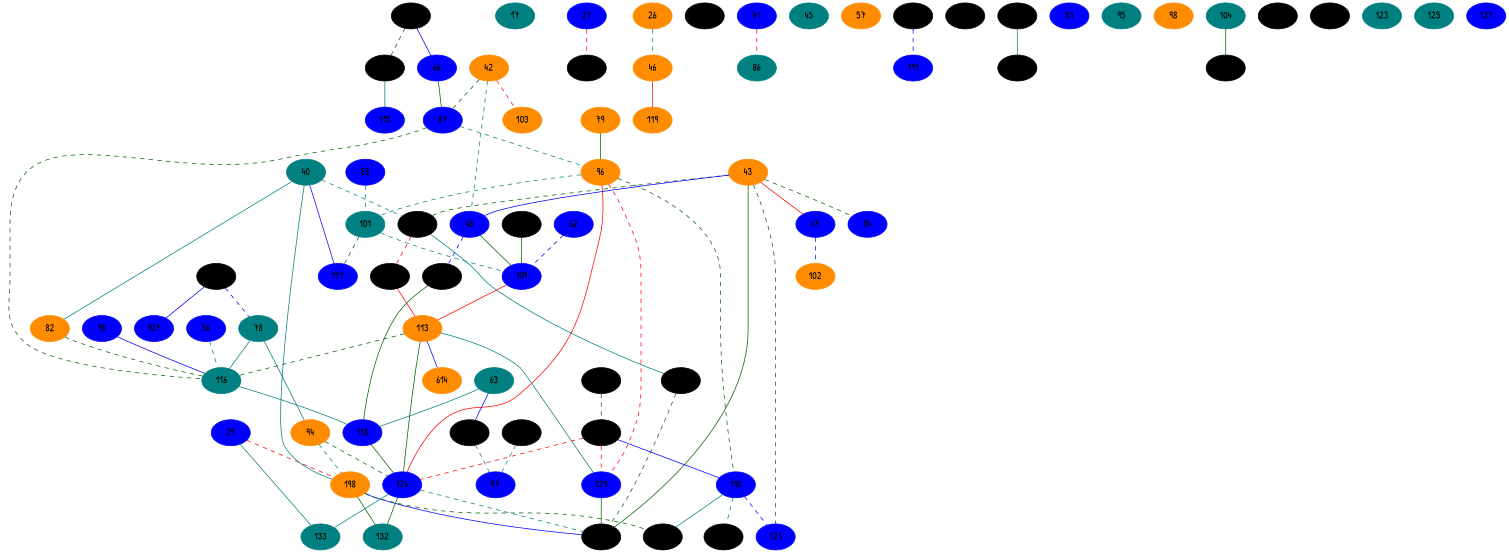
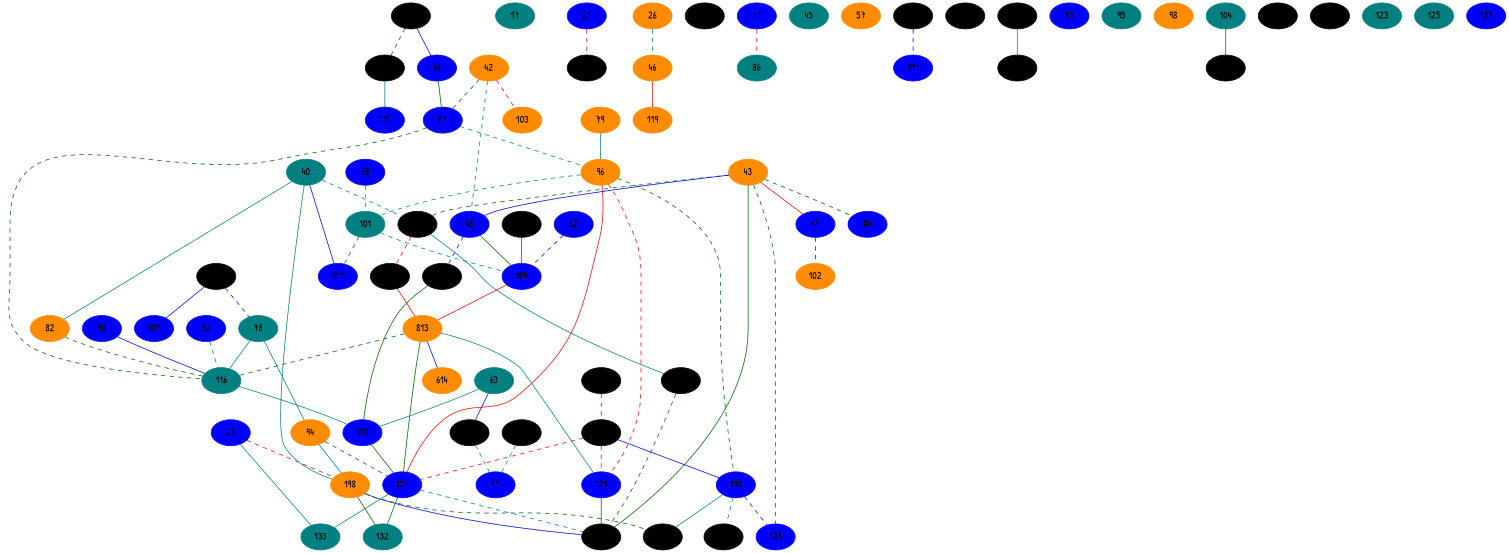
edge "79" -- "96": color darkgreen -> teal
node "113": label "113" -> "813"
edge "94" -- "198": style dashed -> solid
